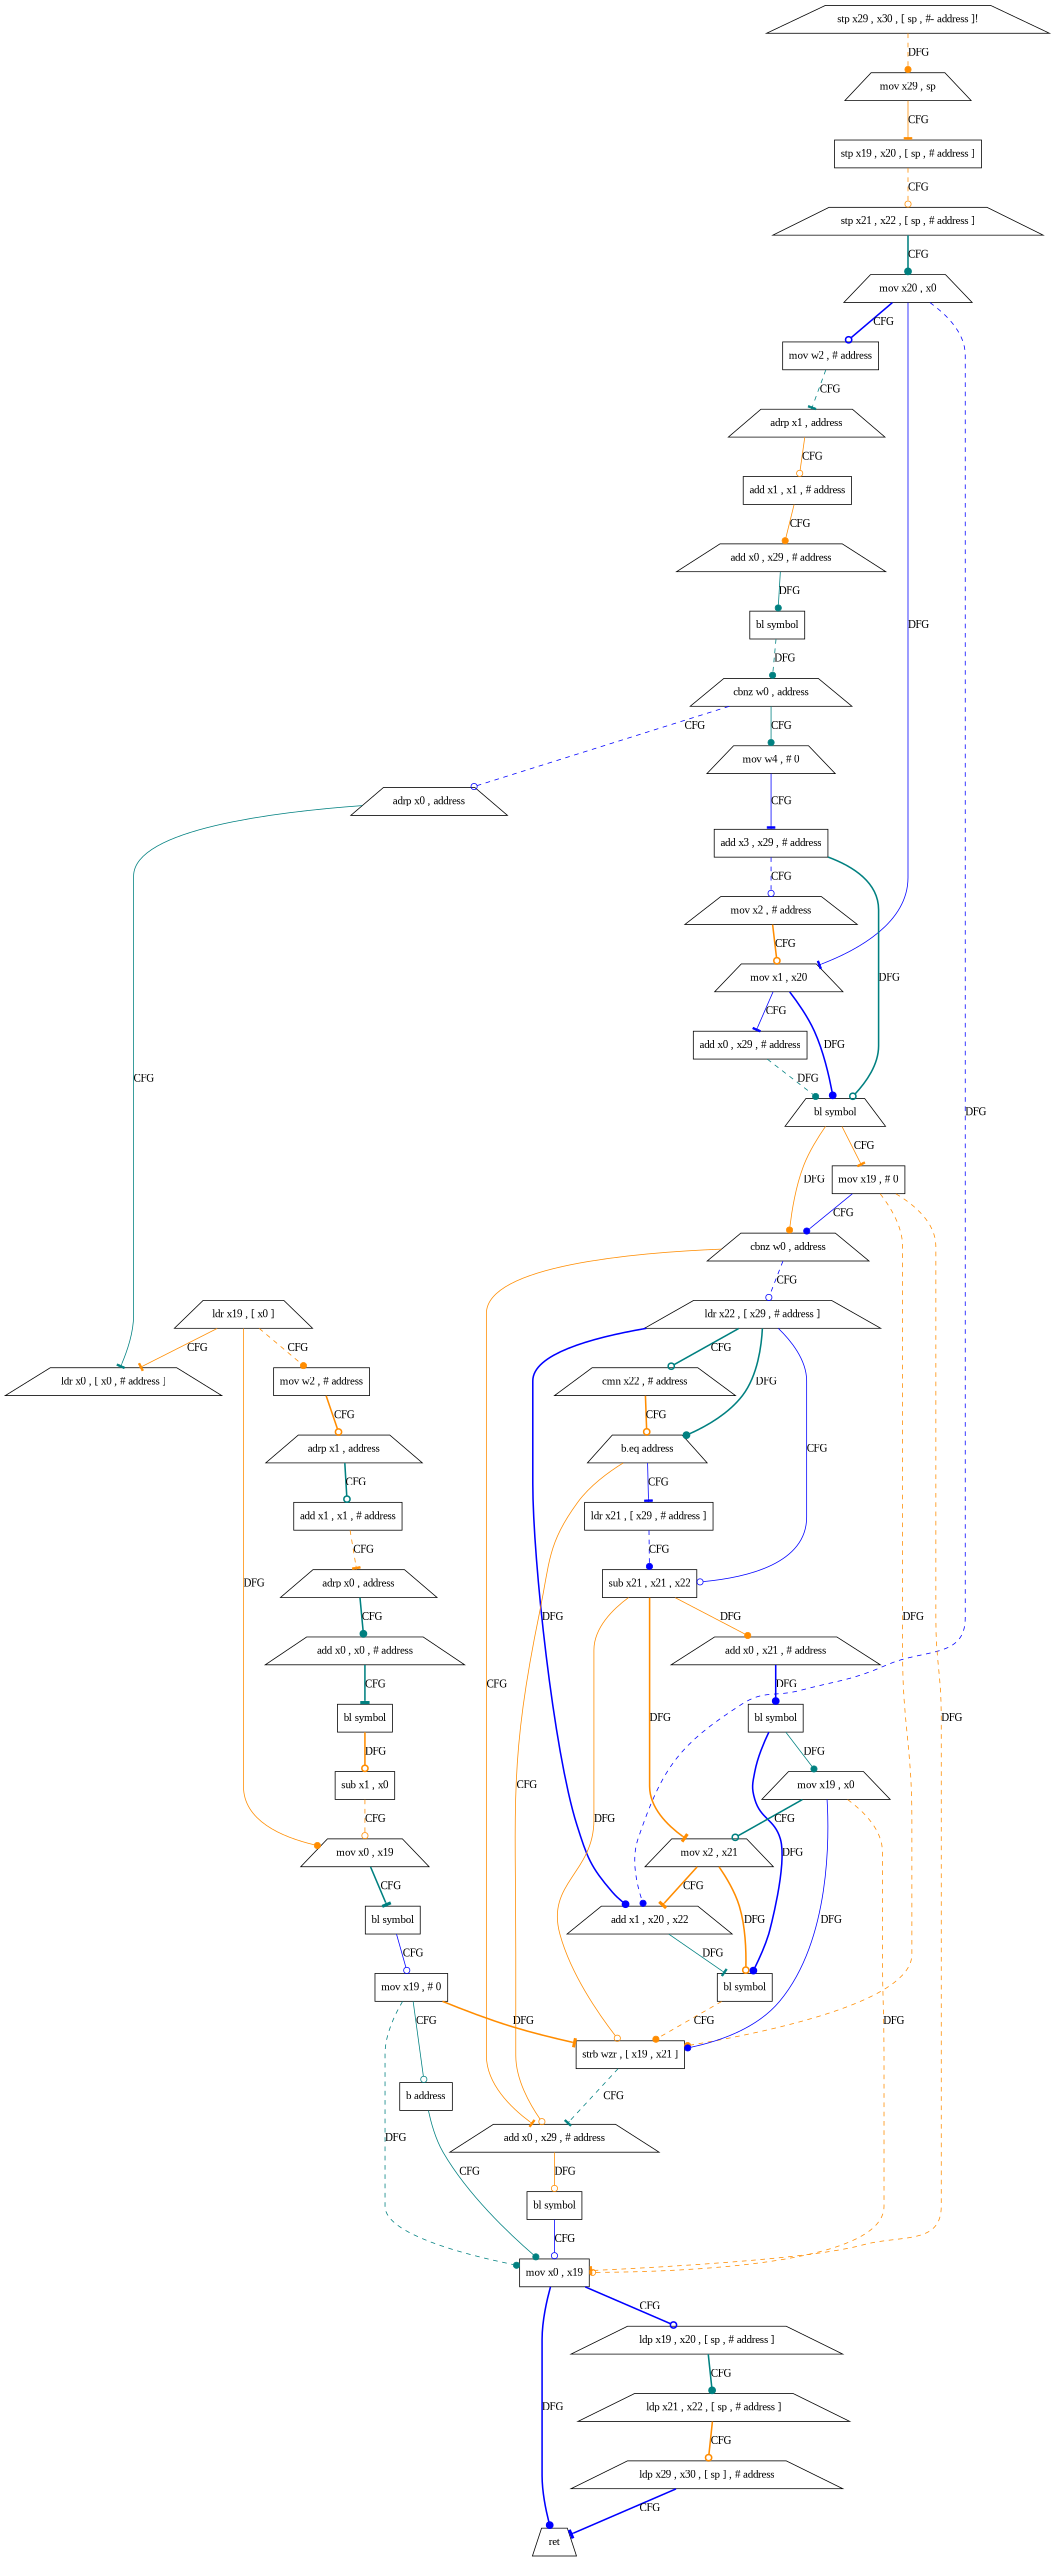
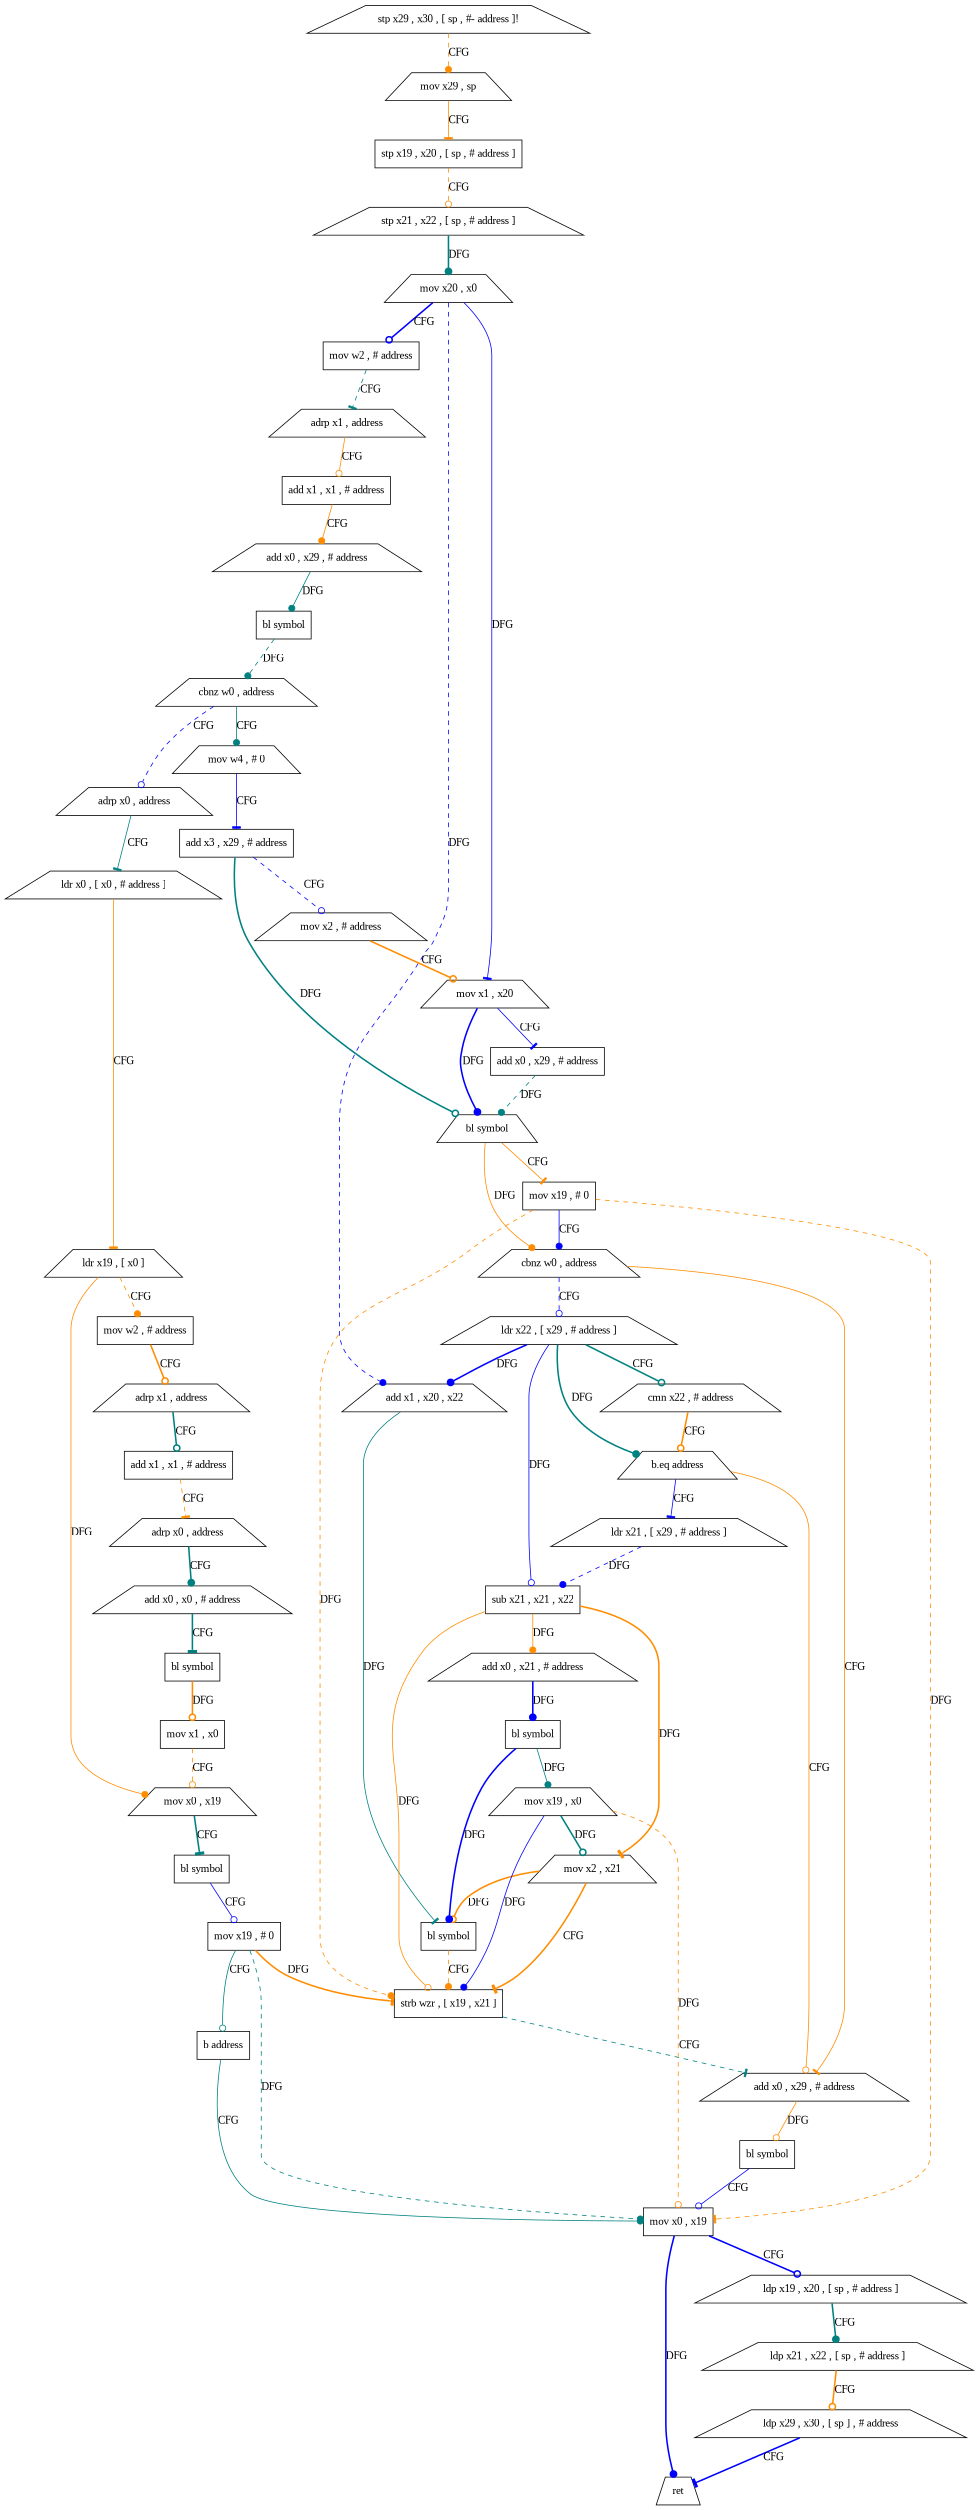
edge "stp x29 , x30 , [ sp , #- address ]!" -> "mov x29 , sp": label "DFG" -> "CFG"
edge "stp x21 , x22 , [ sp , # address ]" -> "mov x20 , x0": label "CFG" -> "DFG"
edge "ldr x19 , [ x0 ]" -> "ldr x0 , [ x0 , # address ]": reversed
edge "ldr x22 , [ x29 , # address ]" -> "sub x21 , x21 , x22": label "CFG" -> "DFG"
node "ldr x21 , [ x29 , # address ]": shape box -> trapezium
edge "ldr x21 , [ x29 , # address ]" -> "sub x21 , x21 , x22": label "CFG" -> "DFG"
node "sub x1 , x0": label "sub x1 , x0" -> "mov x1 , x0"
edge "mov x19 , x0" -> "mov x2 , x21": label "CFG" -> "DFG"
edge "mov x2 , x21" -> "add x1 , x20 , x22": now "mov x2 , x21" -> "strb wzr , [ x19 , x21 ]"
